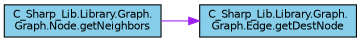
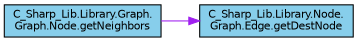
node "C_Sharp_Lib.Library.Graph. Graph.Edge.getDestNode": label "C_Sharp_Lib.Library.Graph. Graph.Edge.getDestNode" -> "C_Sharp_Lib.Library.Node. Graph.Edge.getDestNode"
